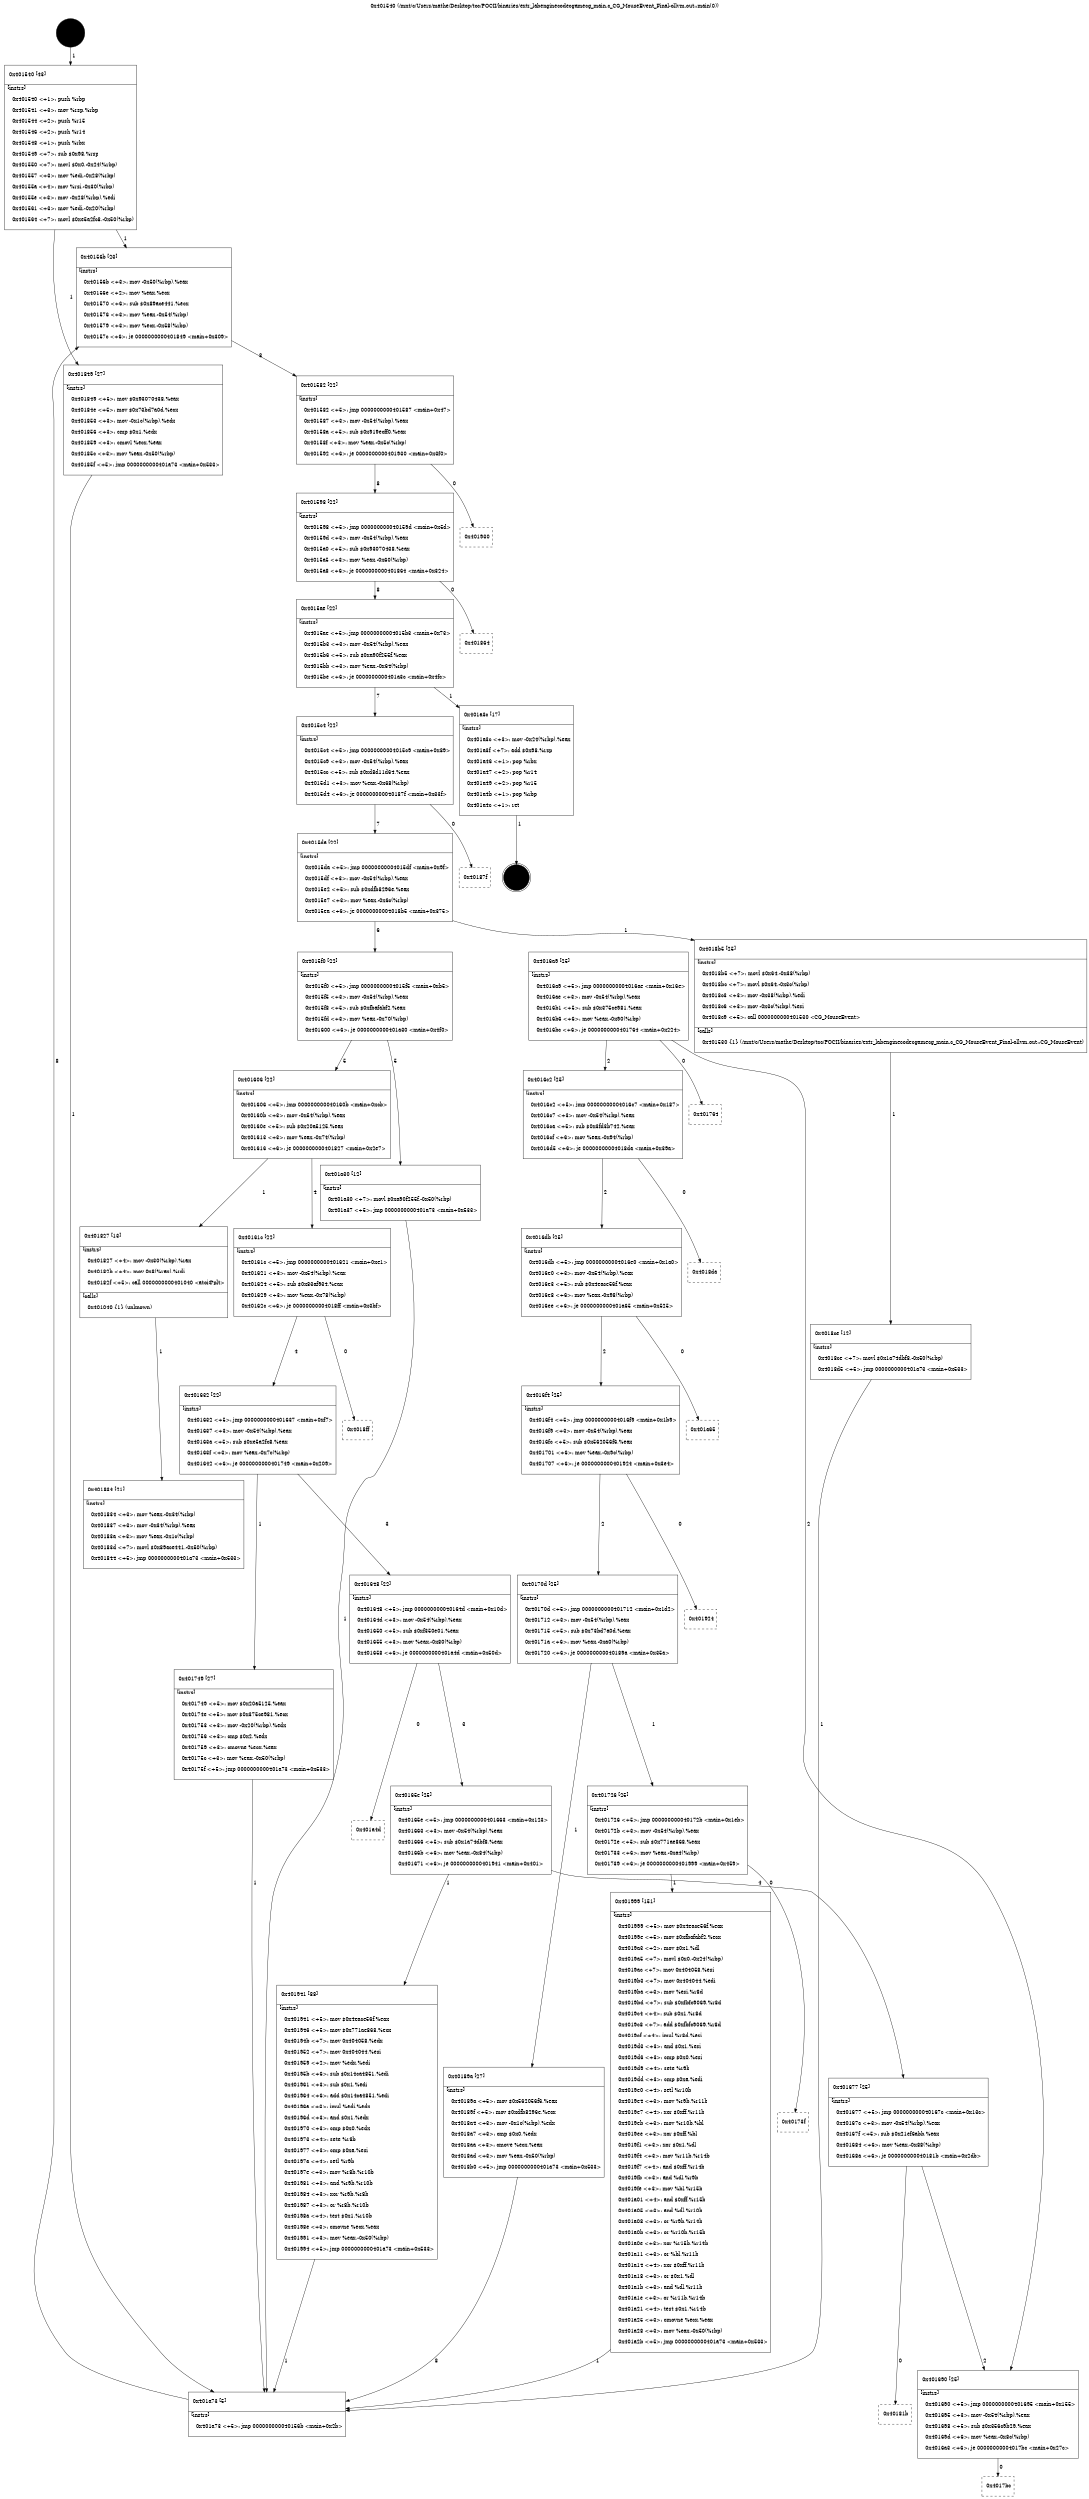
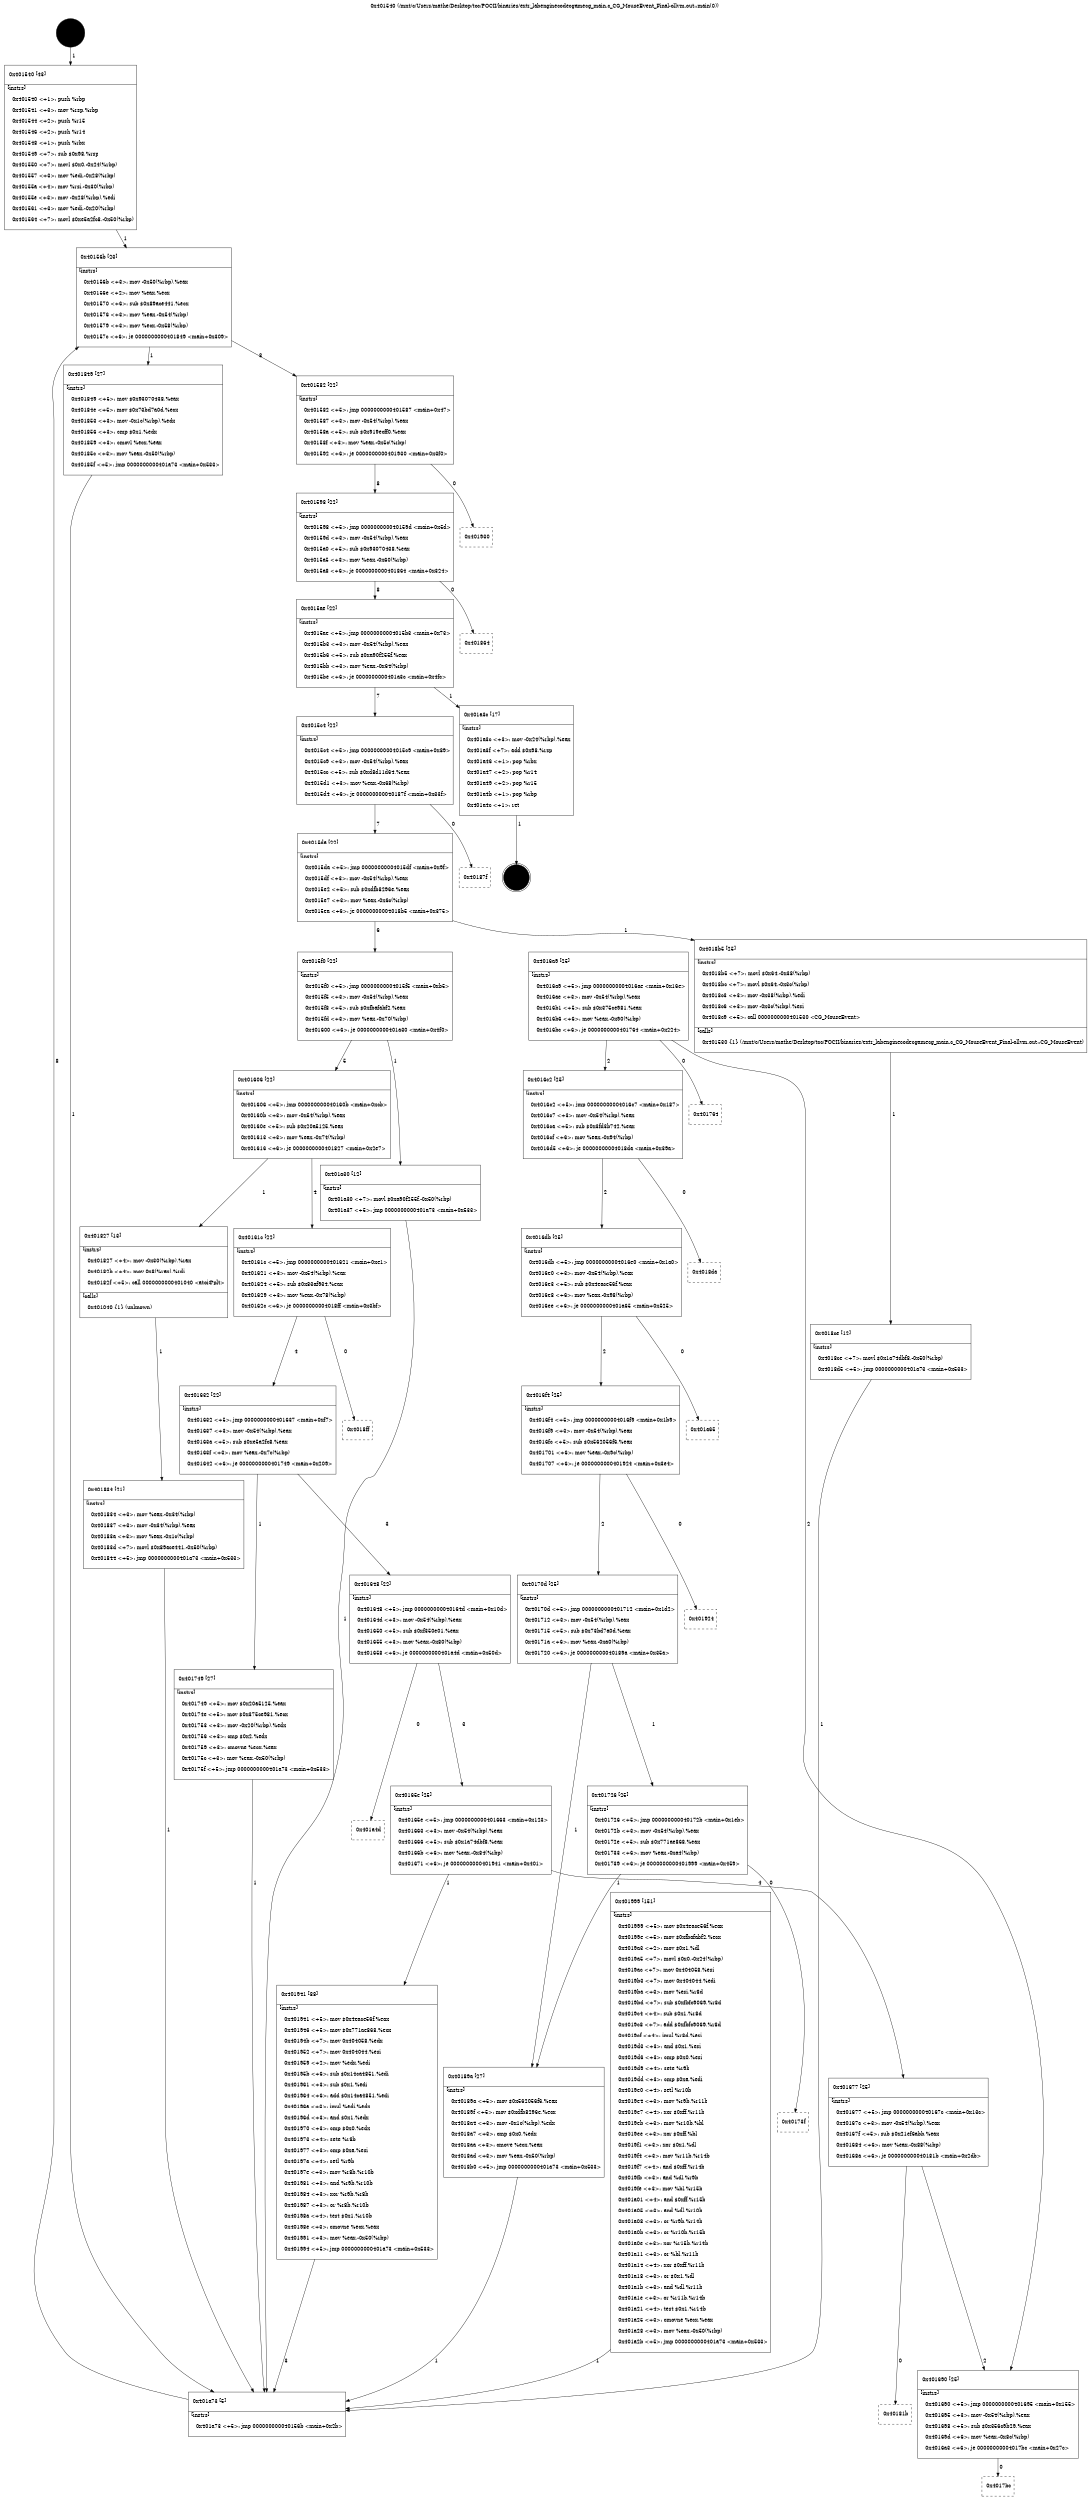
edge "0x401540 [43]" -> "0x401849 [27]": now "0x40156b [23]" -> "0x401849 [27]"
edge "0x4015f0 [22]" -> "0x401a30 [12]": label " 5" -> " 1"
edge "0x401726 [25]" -> "0x401999 [151]": now "0x401726 [25]" -> "0x40189a [27]"
edge "0x401834 [21]" -> "0x401a73 [5]": added, label "1"
edge "0x401941 [88]" -> "0x401a73 [5]": label " 1" -> " 3"
edge "0x40189a [27]" -> "0x401a73 [5]": label " 8" -> " 1"
